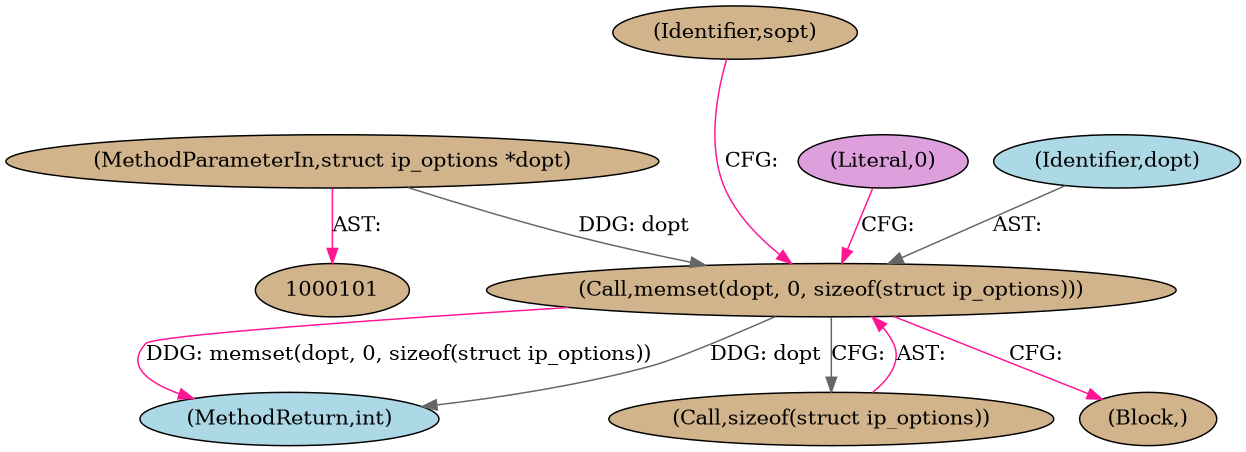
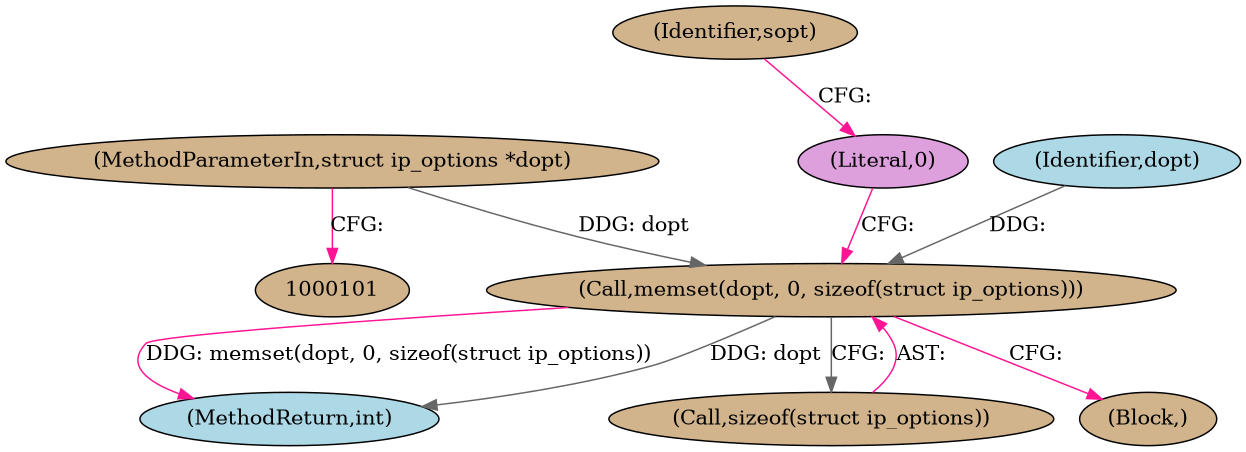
edge "(Identifier,sopt)" -> "(Call,memset(dopt, 0, sizeof(struct ip_options)))": now "(Identifier,sopt)" -> "(Literal,0)"
edge "(MethodParameterIn,struct ip_options *dopt)" -> "1000101": label "AST: " -> "CFG: "
edge "(Identifier,dopt)" -> "(Call,memset(dopt, 0, sizeof(struct ip_options)))": label "AST: " -> "DDG: "
